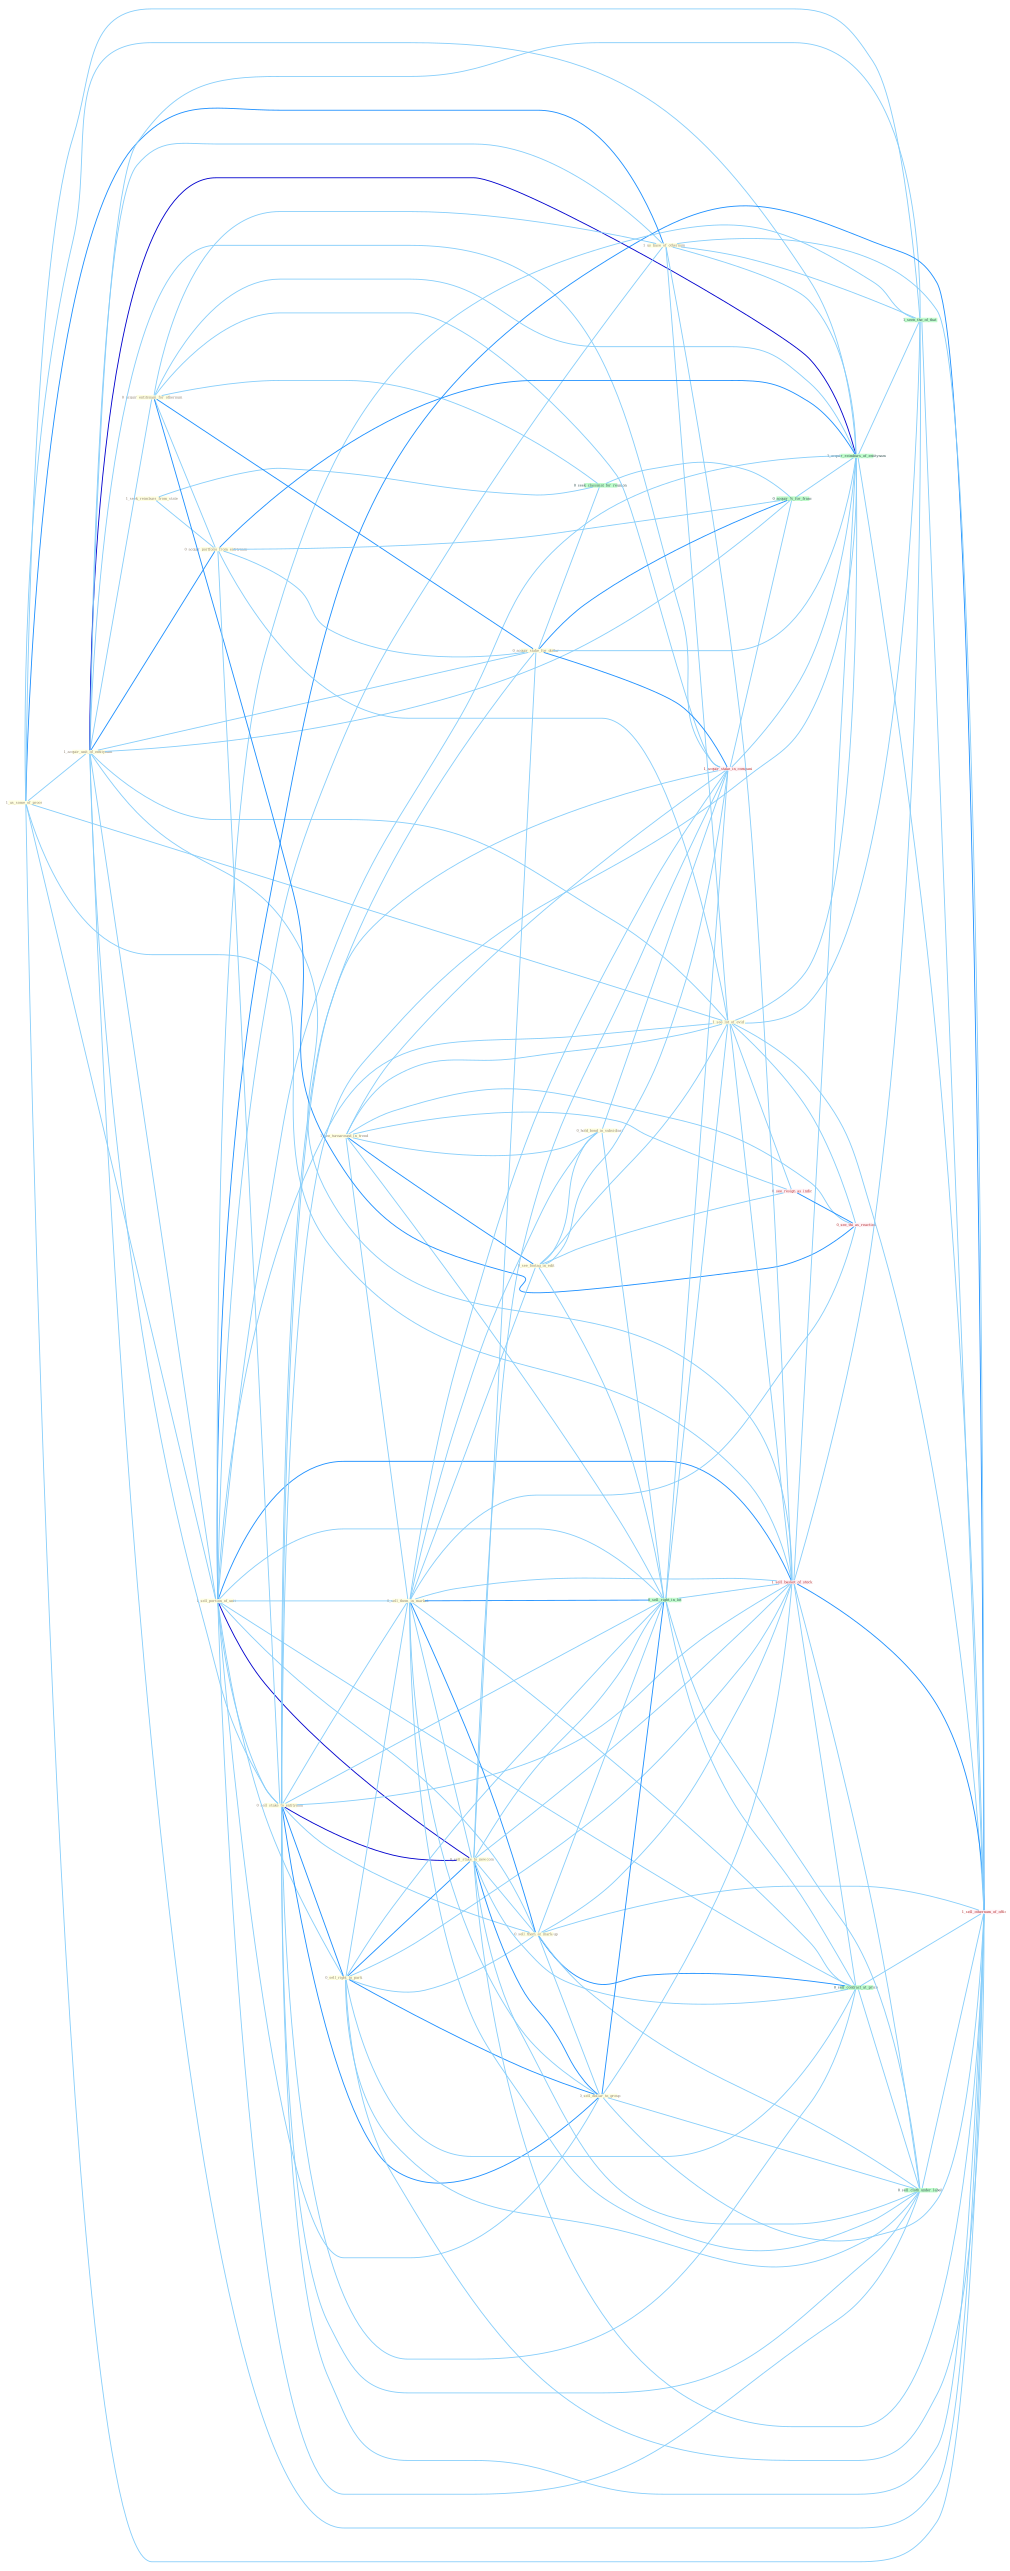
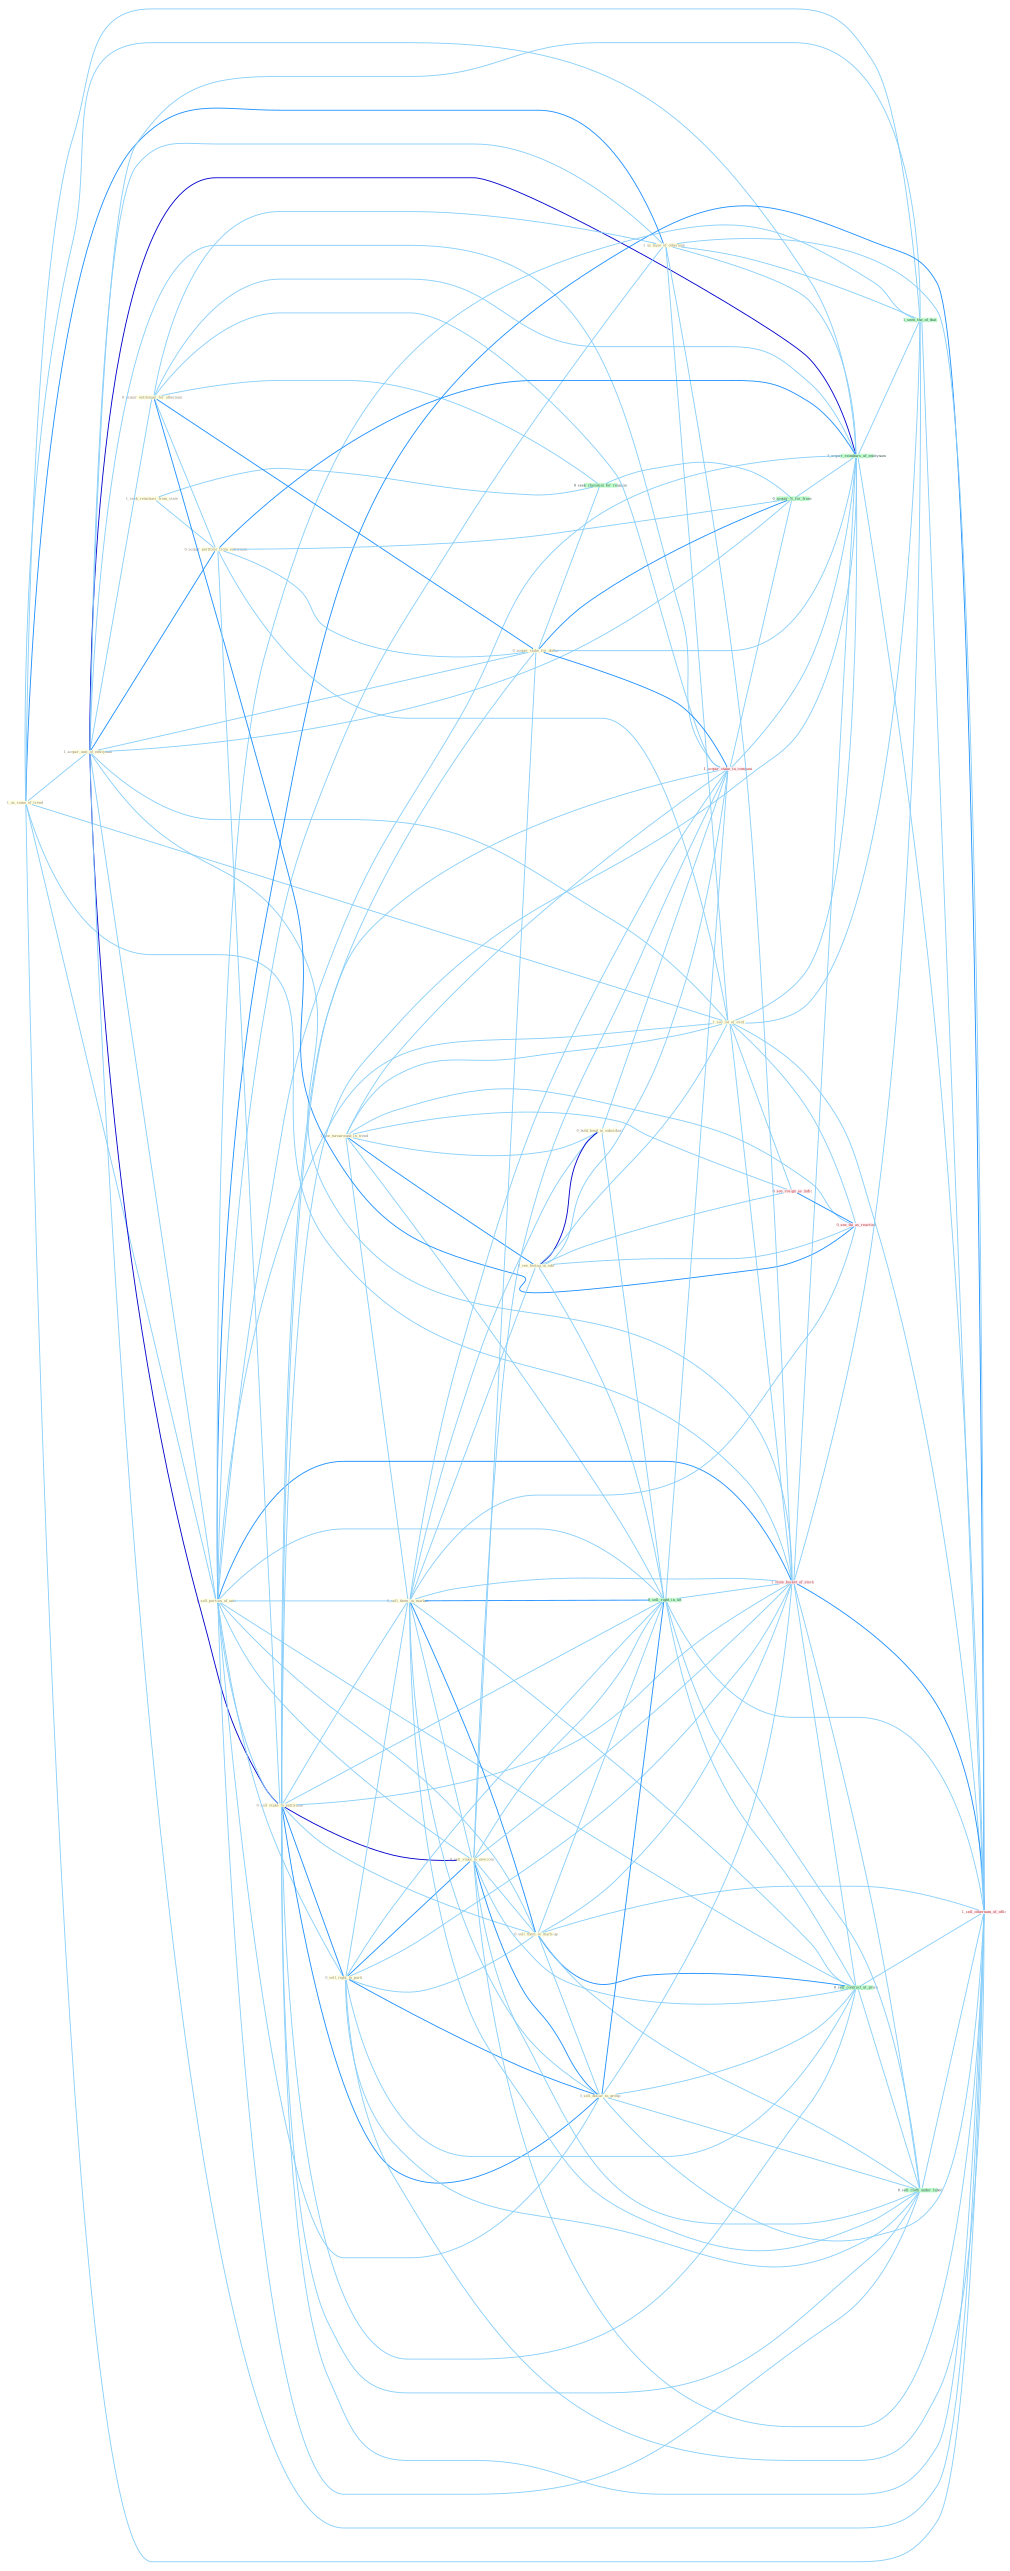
node "1_us_some_of_proce": label "1_us_some_of_proce" -> "1_us_some_of_trend"
node "0_see_resign_as_indic": label "0_see_resign_as_indic" -> "8_see_resign_as_indic"
edge "0_hold_bond_in_subsidiari" -- "0_see_footag_in_edit": color #87cefa -> #0000cd
edge "0_see_thi_as_reaction" -- "0_see_footag_in_edit": added
edge "1_acquir_unit_of_entitynam" -- "0_sell_stake_to_entitynam": color #87cefa -> #0000cd
edge "1_see_lot_of_evid" -- "0_sell_right_in_lot": now "1_sell_othernum_of_offic" -- "0_sell_right_in_lot"
node "1_sell_basket_of_stock": label "1_sell_basket_of_stock" -> "1_state_basket_of_stock"
edge "1_sell_portion_of_unit" -- "0_sell_stake_to_newcom": color #0000cd -> #87cefa
edge "0_sell_contract_at_price" -- "0_sell_dollar_to_group": added
